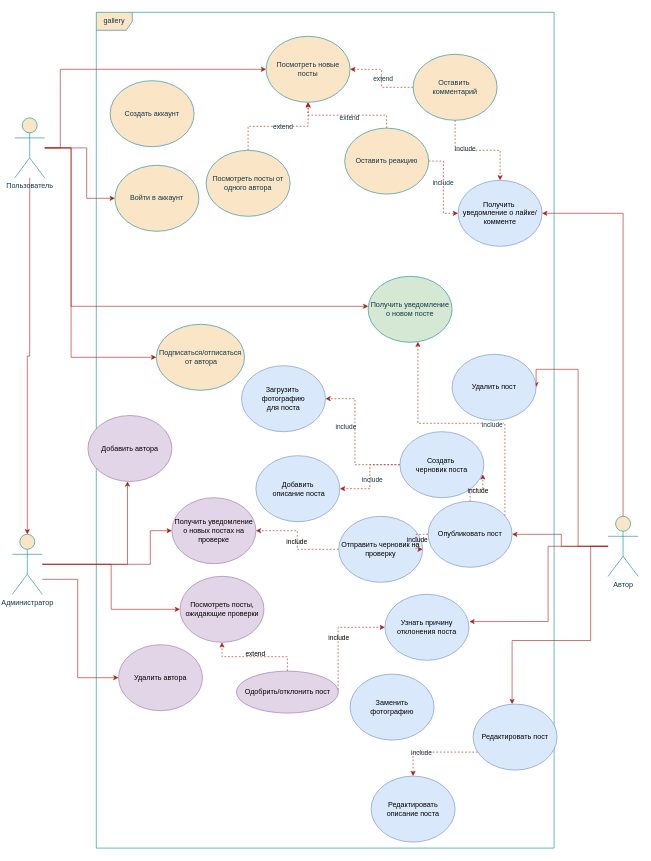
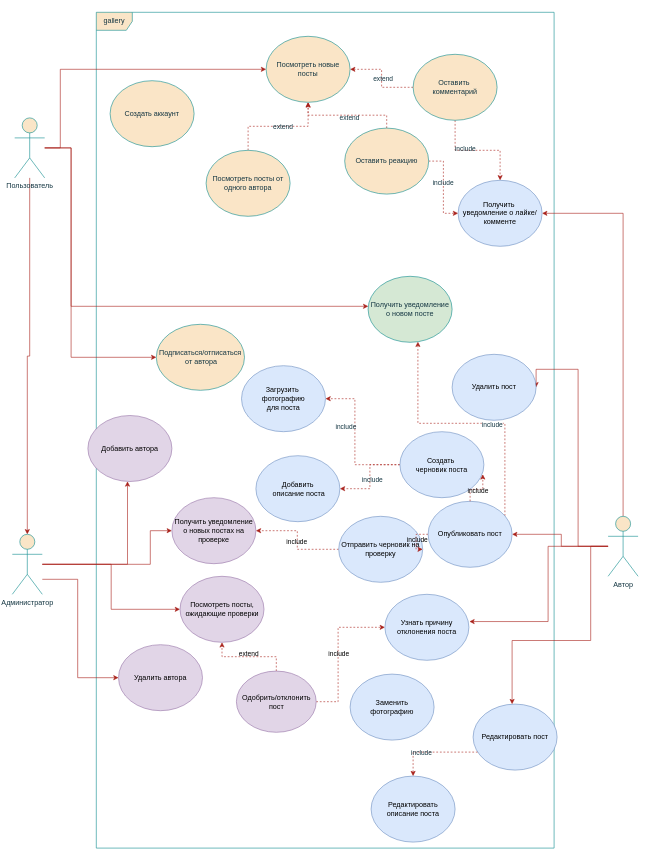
edge "Пользователь" -> "Войти в аккаунт": removed
node "Войти в аккаунт": removed
node "Одобрить/отклонить пост": size 102x42 -> 80x61
